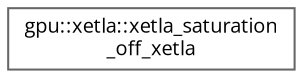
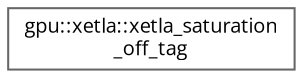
node "gpu::xetla::xetla_saturation _off_xetla": label "gpu::xetla::xetla_saturation _off_xetla" -> "gpu::xetla::xetla_saturation _off_tag"
